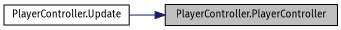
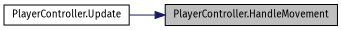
node "PlayerController.PlayerController": label "PlayerController.PlayerController" -> "PlayerController.HandleMovement"
